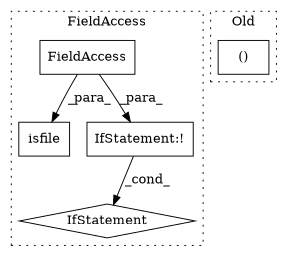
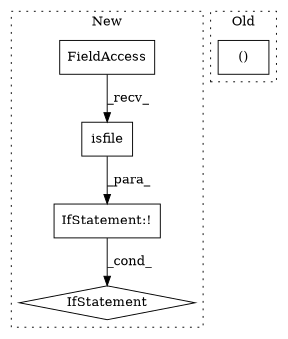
cluster "FieldAccess": label "FieldAccess" -> "New"
edge "FieldAccess" -> "IfStatement:!": now "isfile" -> "IfStatement:!"
edge "FieldAccess" -> "isfile": label "_para_" -> "_recv_"
